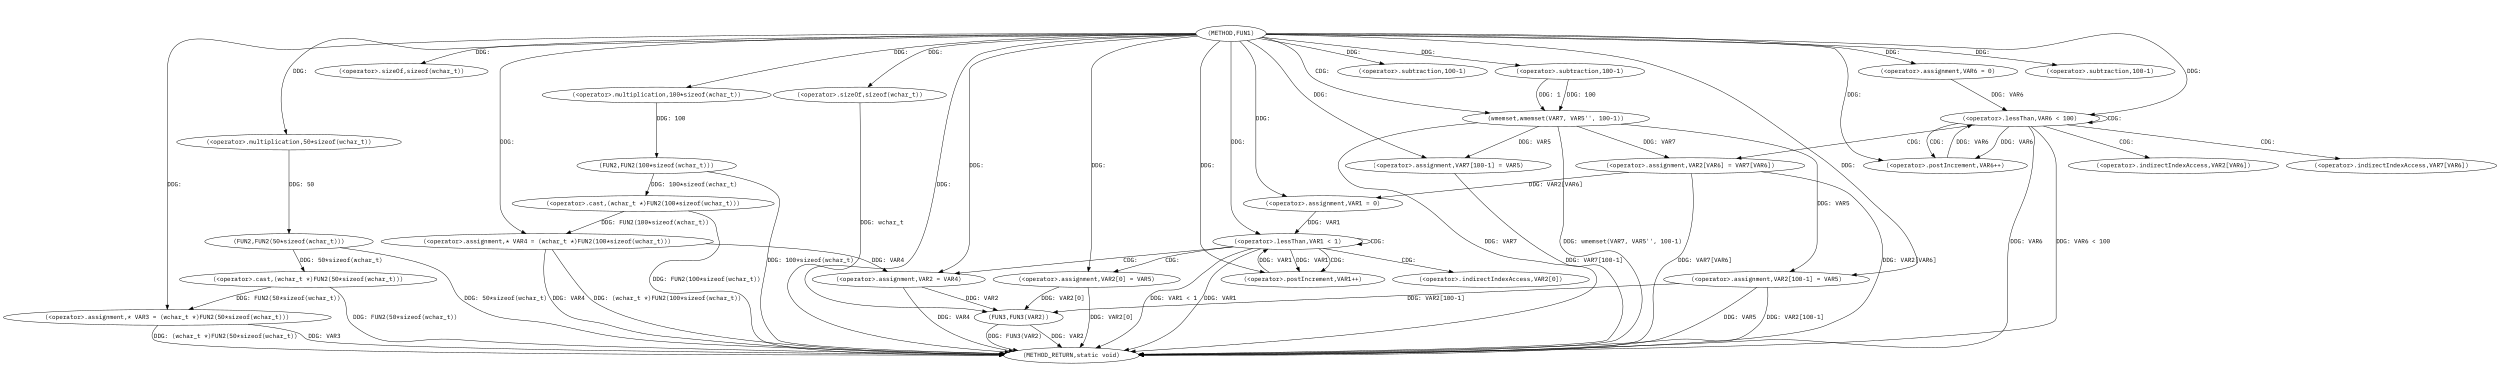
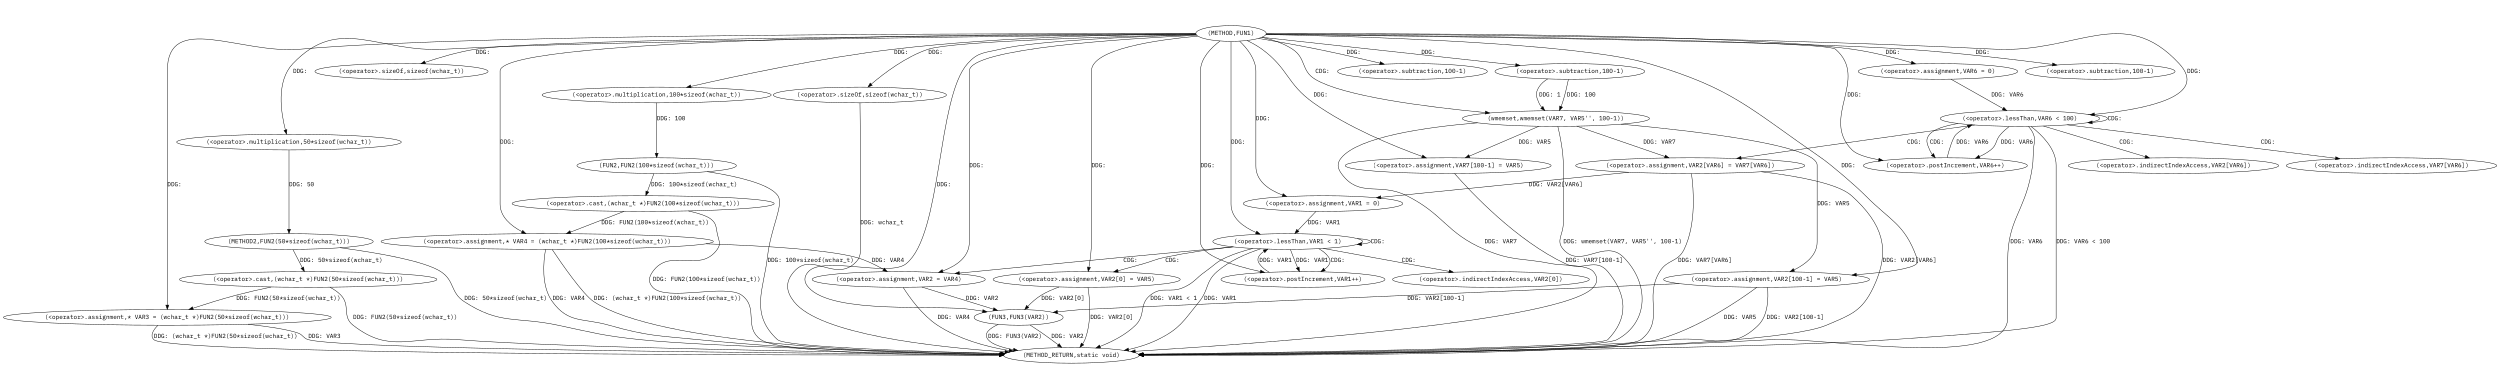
node "(FUN2,FUN2(50*sizeof(wchar_t)))": label "(FUN2,FUN2(50*sizeof(wchar_t)))" -> "(METHOD2,FUN2(50*sizeof(wchar_t)))"
